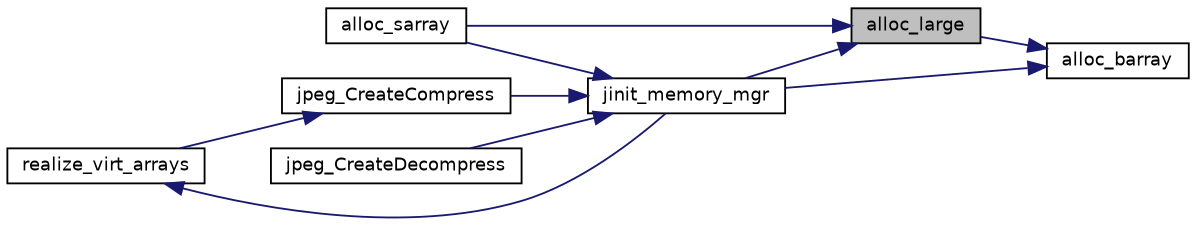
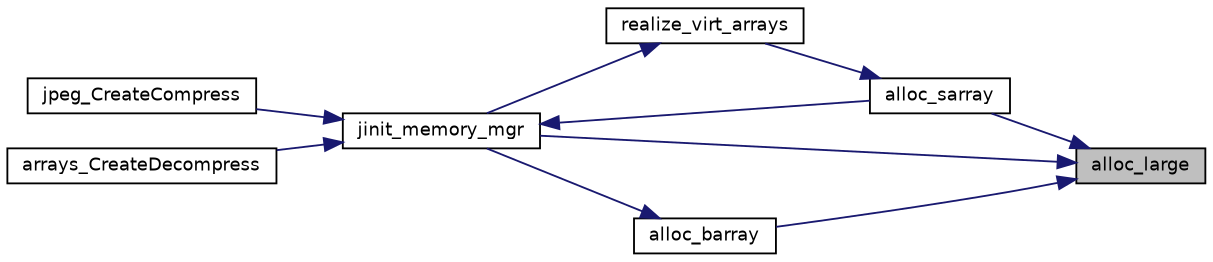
edge "alloc_large" -> "alloc_barray": reversed
edge "realize_virt_arrays" -> "jpeg_CreateCompress": now "realize_virt_arrays" -> "alloc_sarray"
node "jpeg_CreateDecompress": label "jpeg_CreateDecompress" -> "arrays_CreateDecompress"
